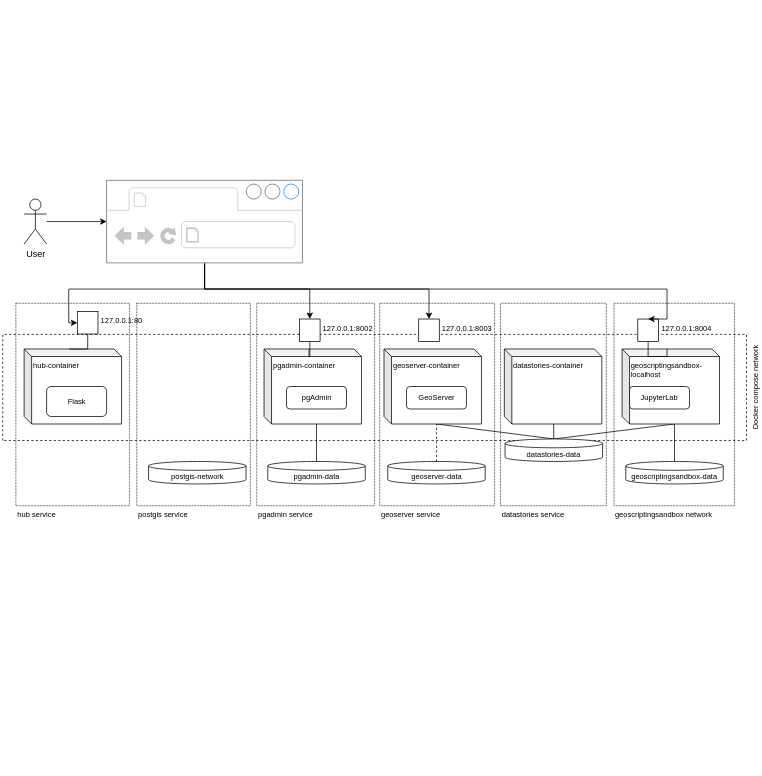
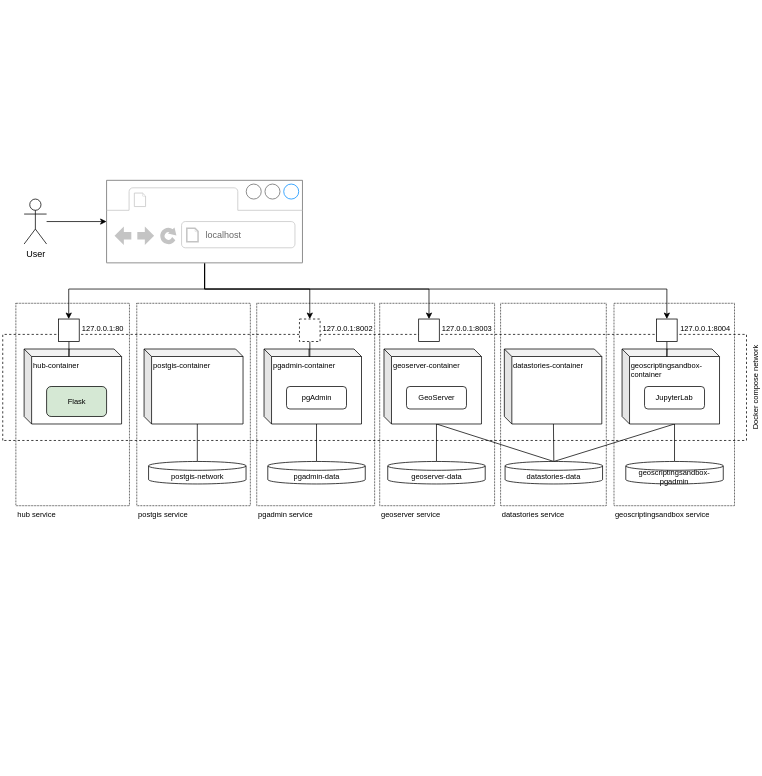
node "localhost": added
node "127.0.0.1:80": moved (88, 323) -> (69, 330)
node "127.0.0.1:8002": style solid -> dashed
node "127.0.0.1:8004": moved (648, 330) -> (667, 330)
node "geoscriptingsandbox-localhost": label "geoscriptingsandbox-localhost" -> "geoscriptingsandbox-container"
node "postgis-container": added
node "JupyterLab": moved (660, 398) -> (675, 398)
node "Flask": fillcolor #ffffff -> #d5e8d4
edge "postgis-container" -- "postgis-network": added
edge "geoserver-container" -- "geoserver-data": style dashed -> solid
node "datastories-data": moved (554, 450) -> (554, 473)
node "geoscriptingsandbox-data": label "geoscriptingsandbox-data" -> "geoscriptingsandbox-pgadmin"
node "geoscriptingsandbox network": label "geoscriptingsandbox network" -> "geoscriptingsandbox service"
